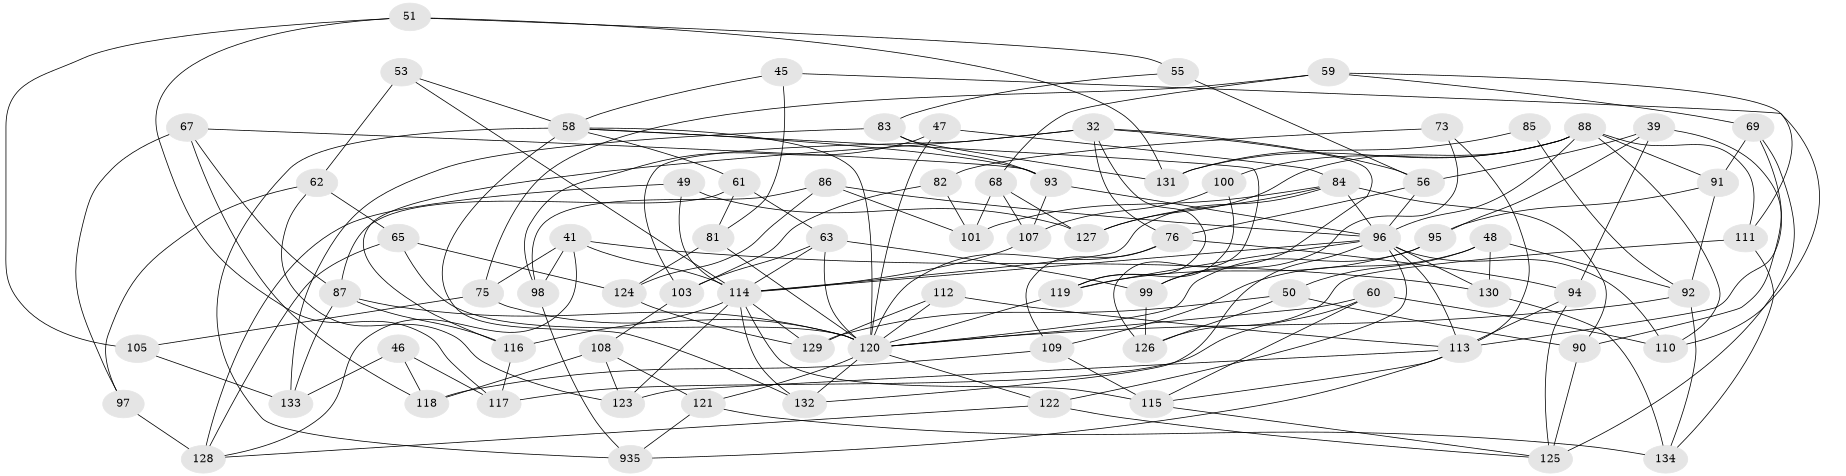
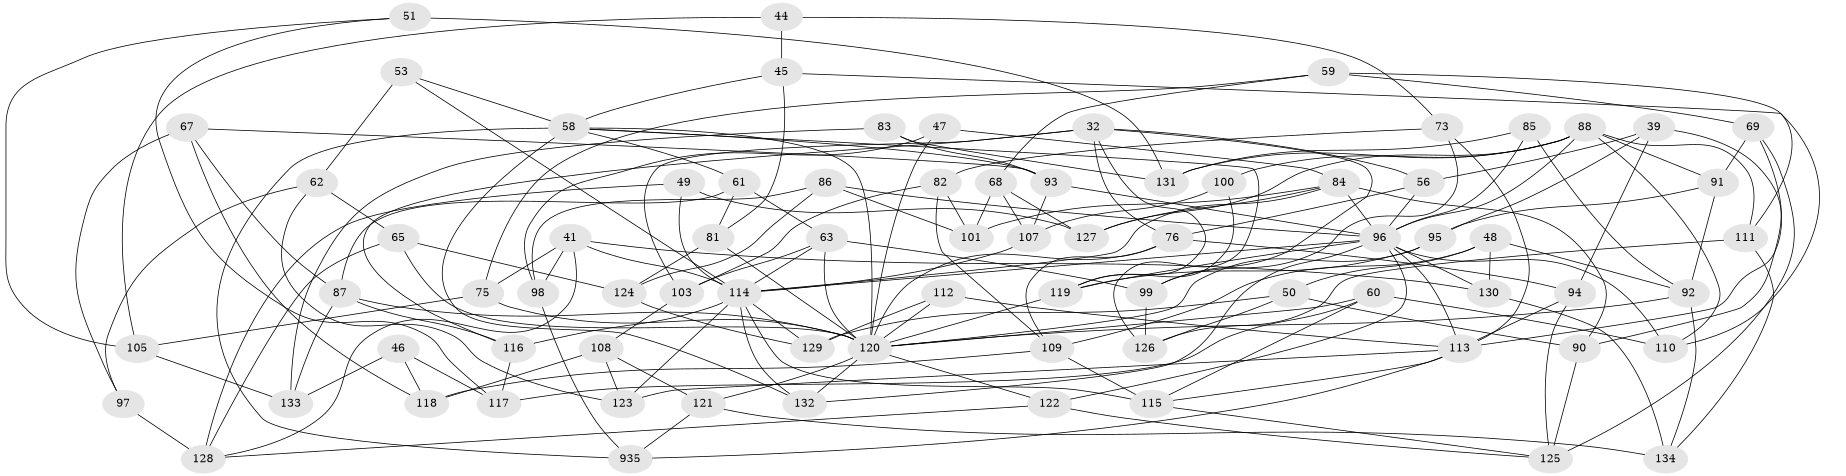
node "44": added
node "55": removed
edge "85" -- "96": added
edge "82" -- "109": added
